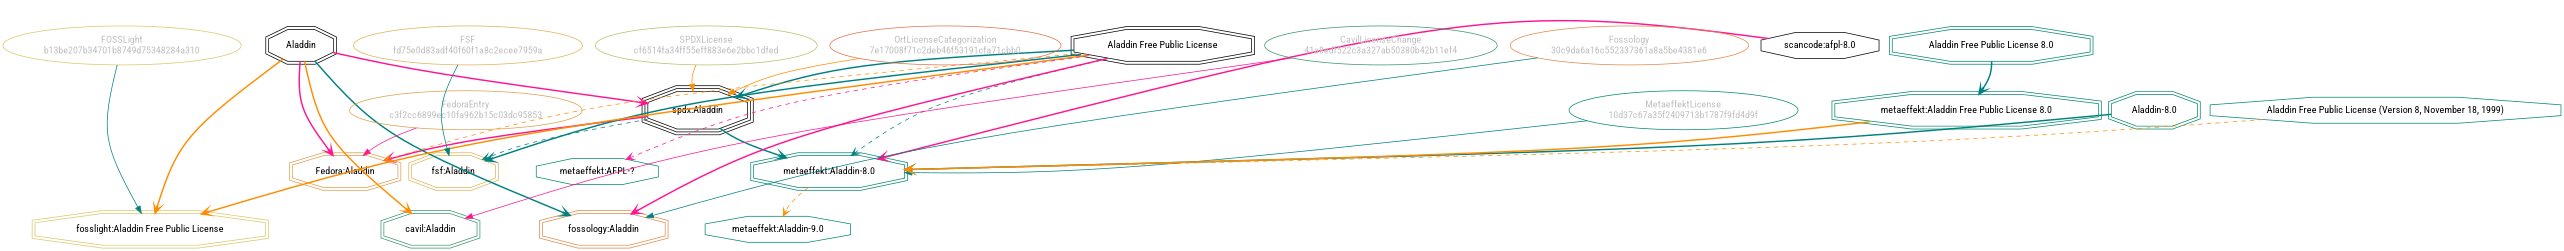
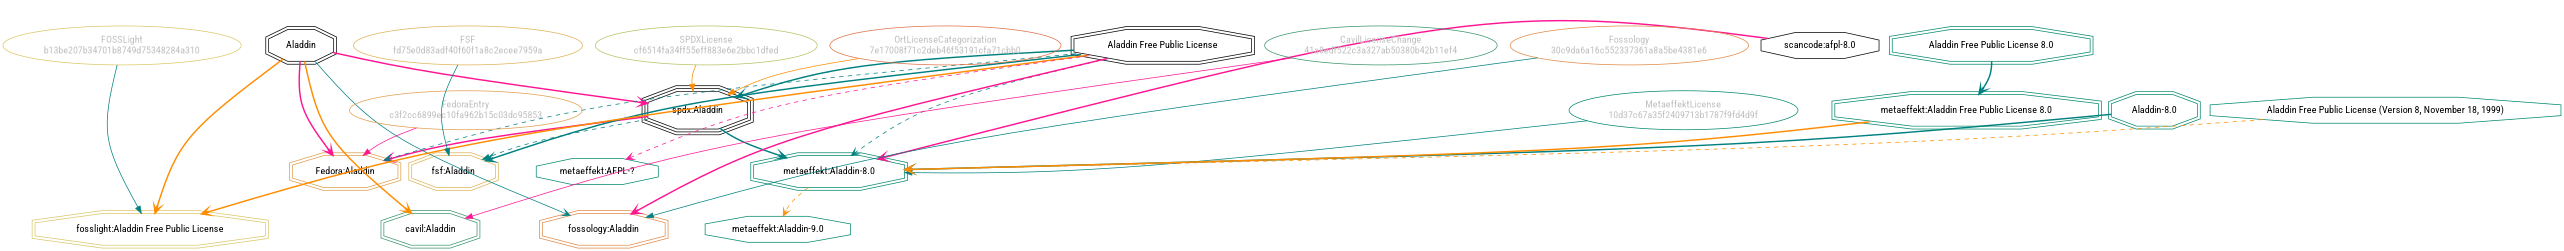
edge "Aladdin Free Public License" -> "Fedora:Aladdin": color darkorange -> teal
edge "spdx:Aladdin" -> "fsf:Aladdin": arrowhead vee -> normal
edge "Aladdin" -> "fossology:Aladdin": style bold -> solid
